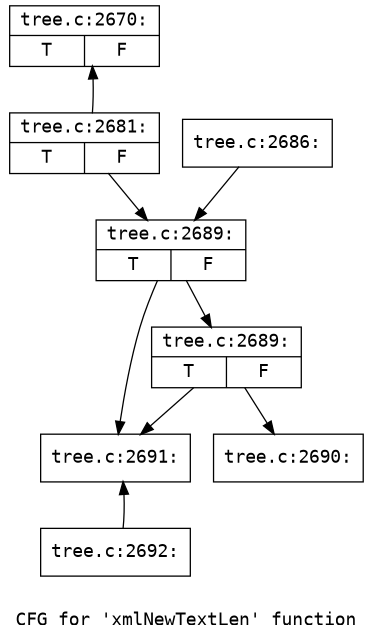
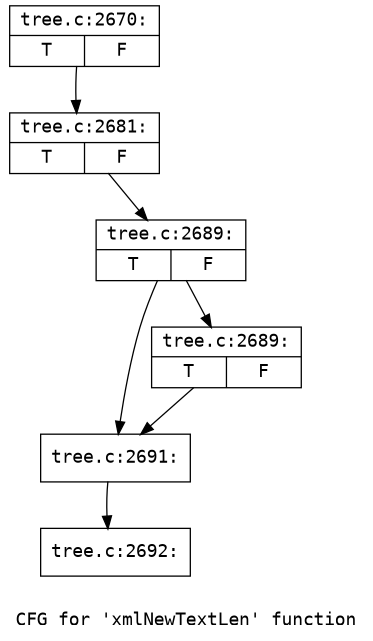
edge "tree.c:2681:" -> "tree.c:2670:": reversed
node "tree.c:2686:": removed
node "tree.c:2690:": removed
edge "tree.c:2692:" -> "tree.c:2691:": reversed
